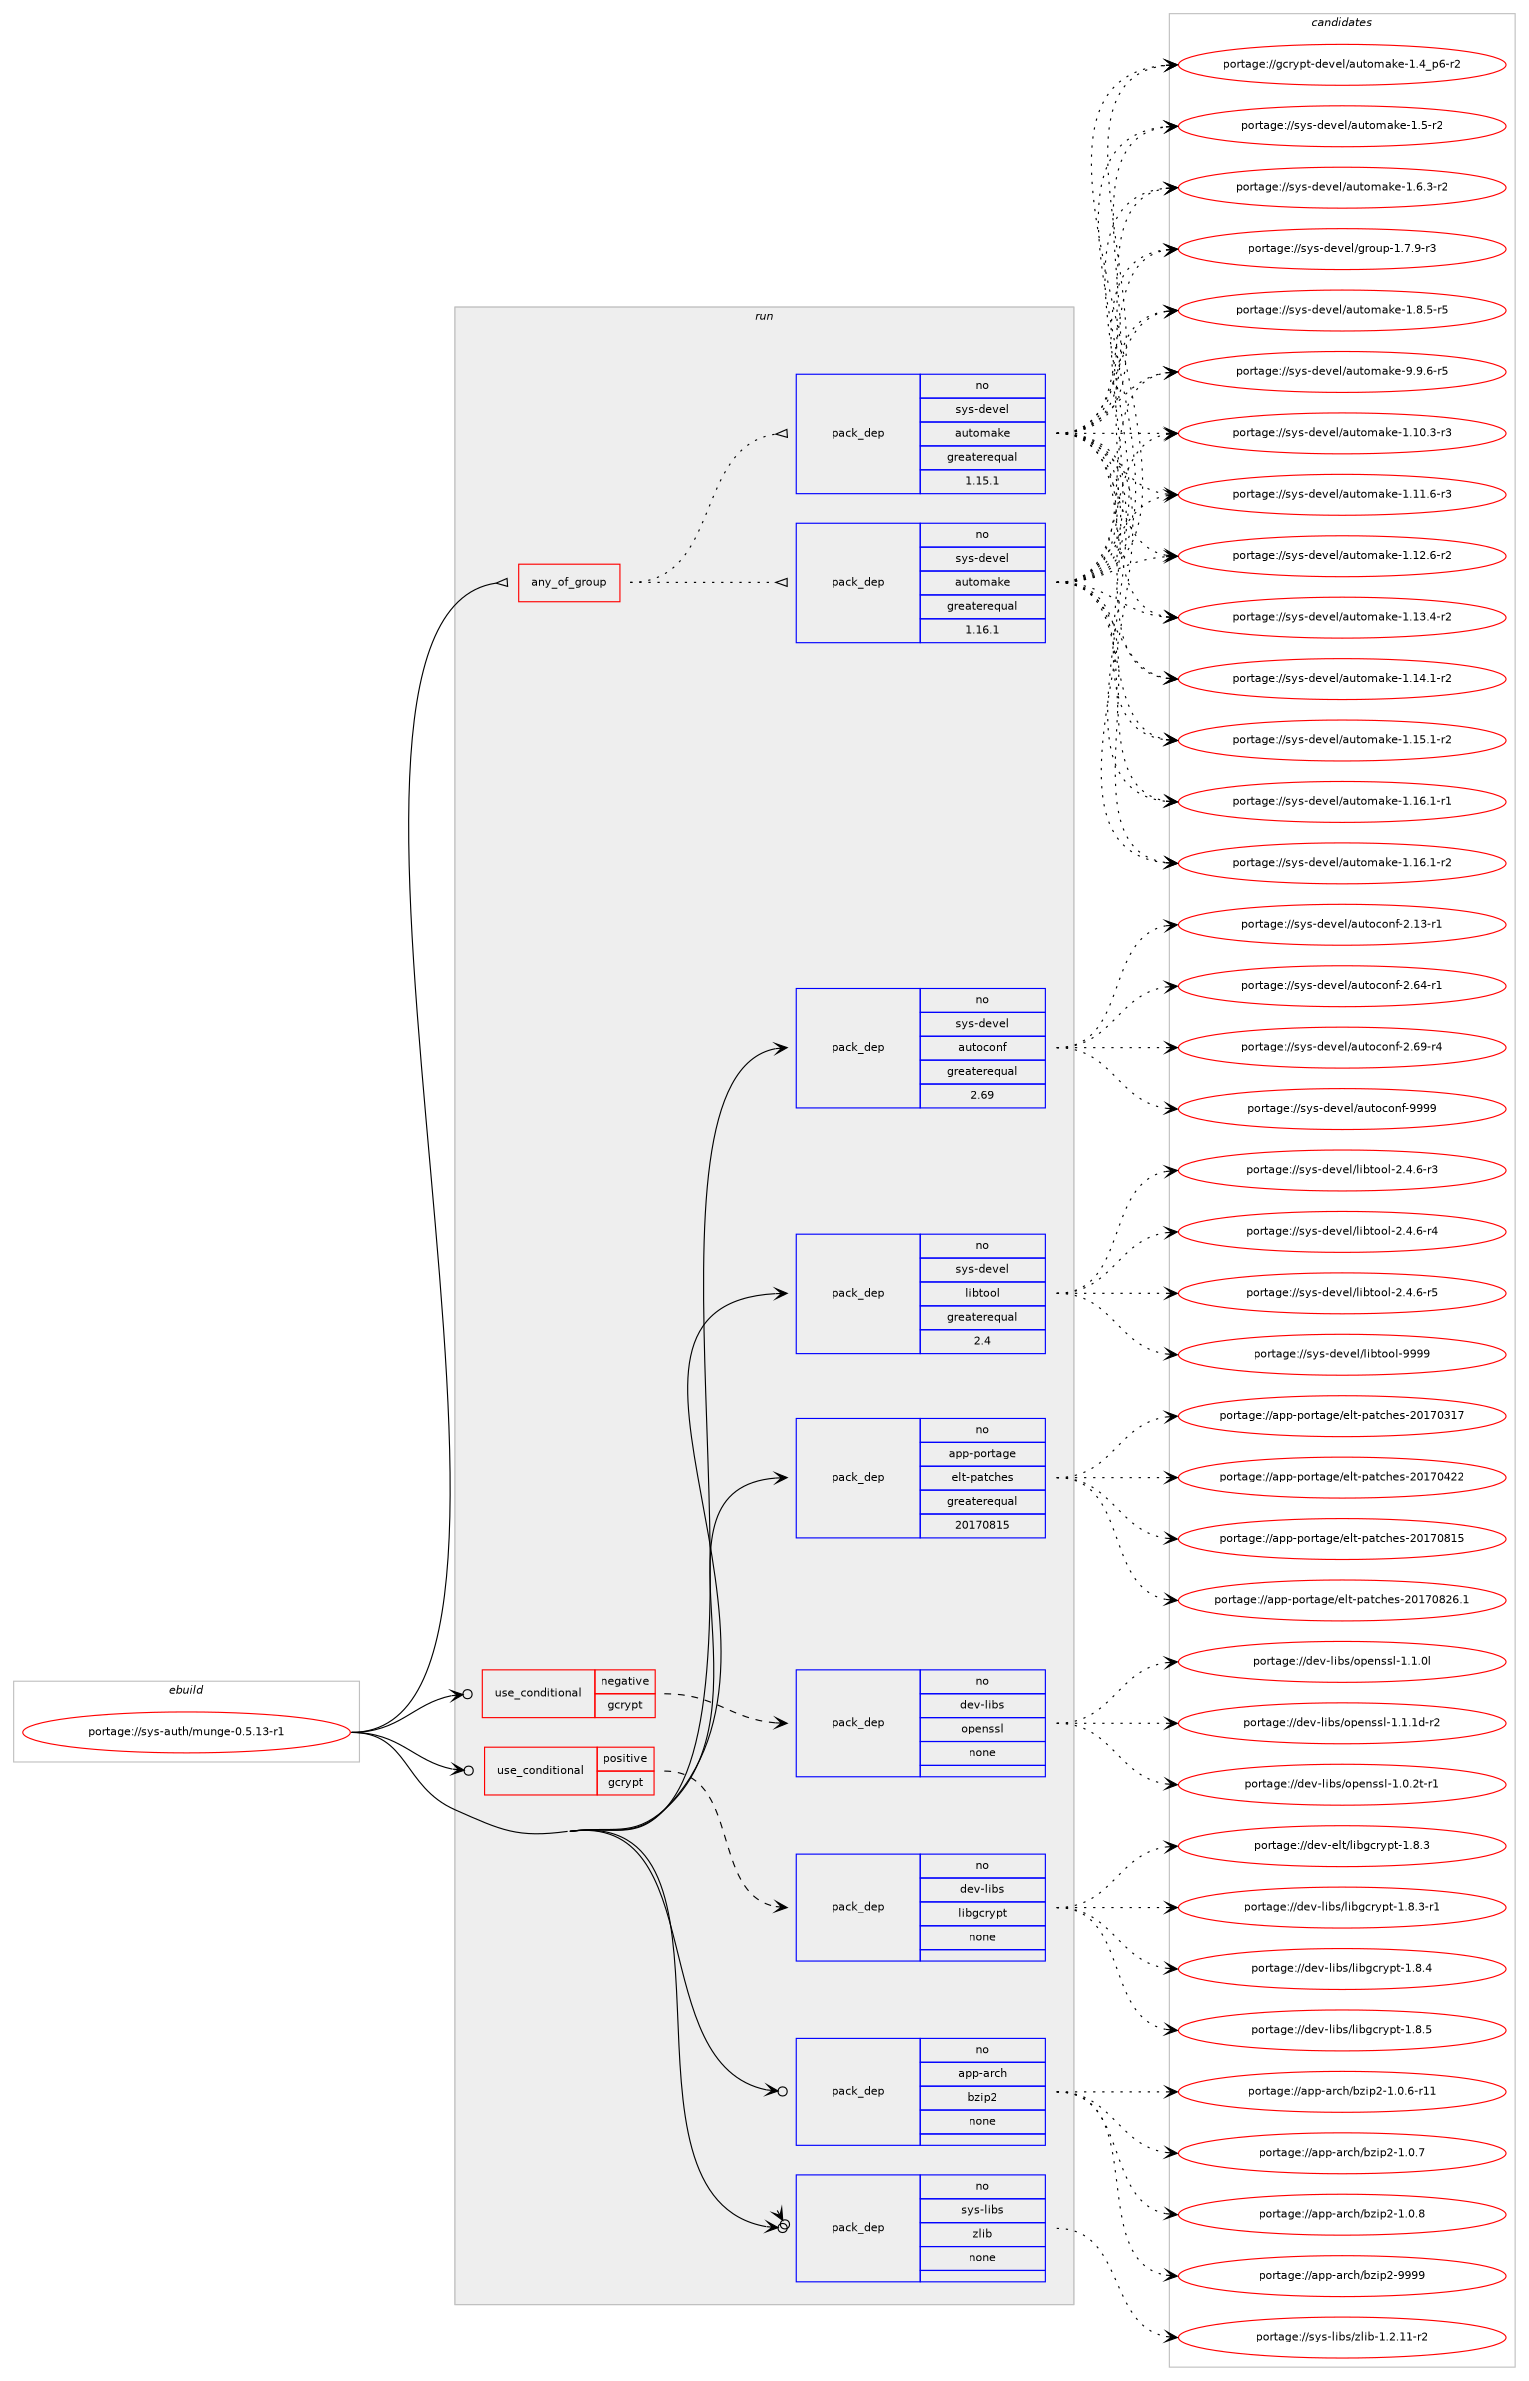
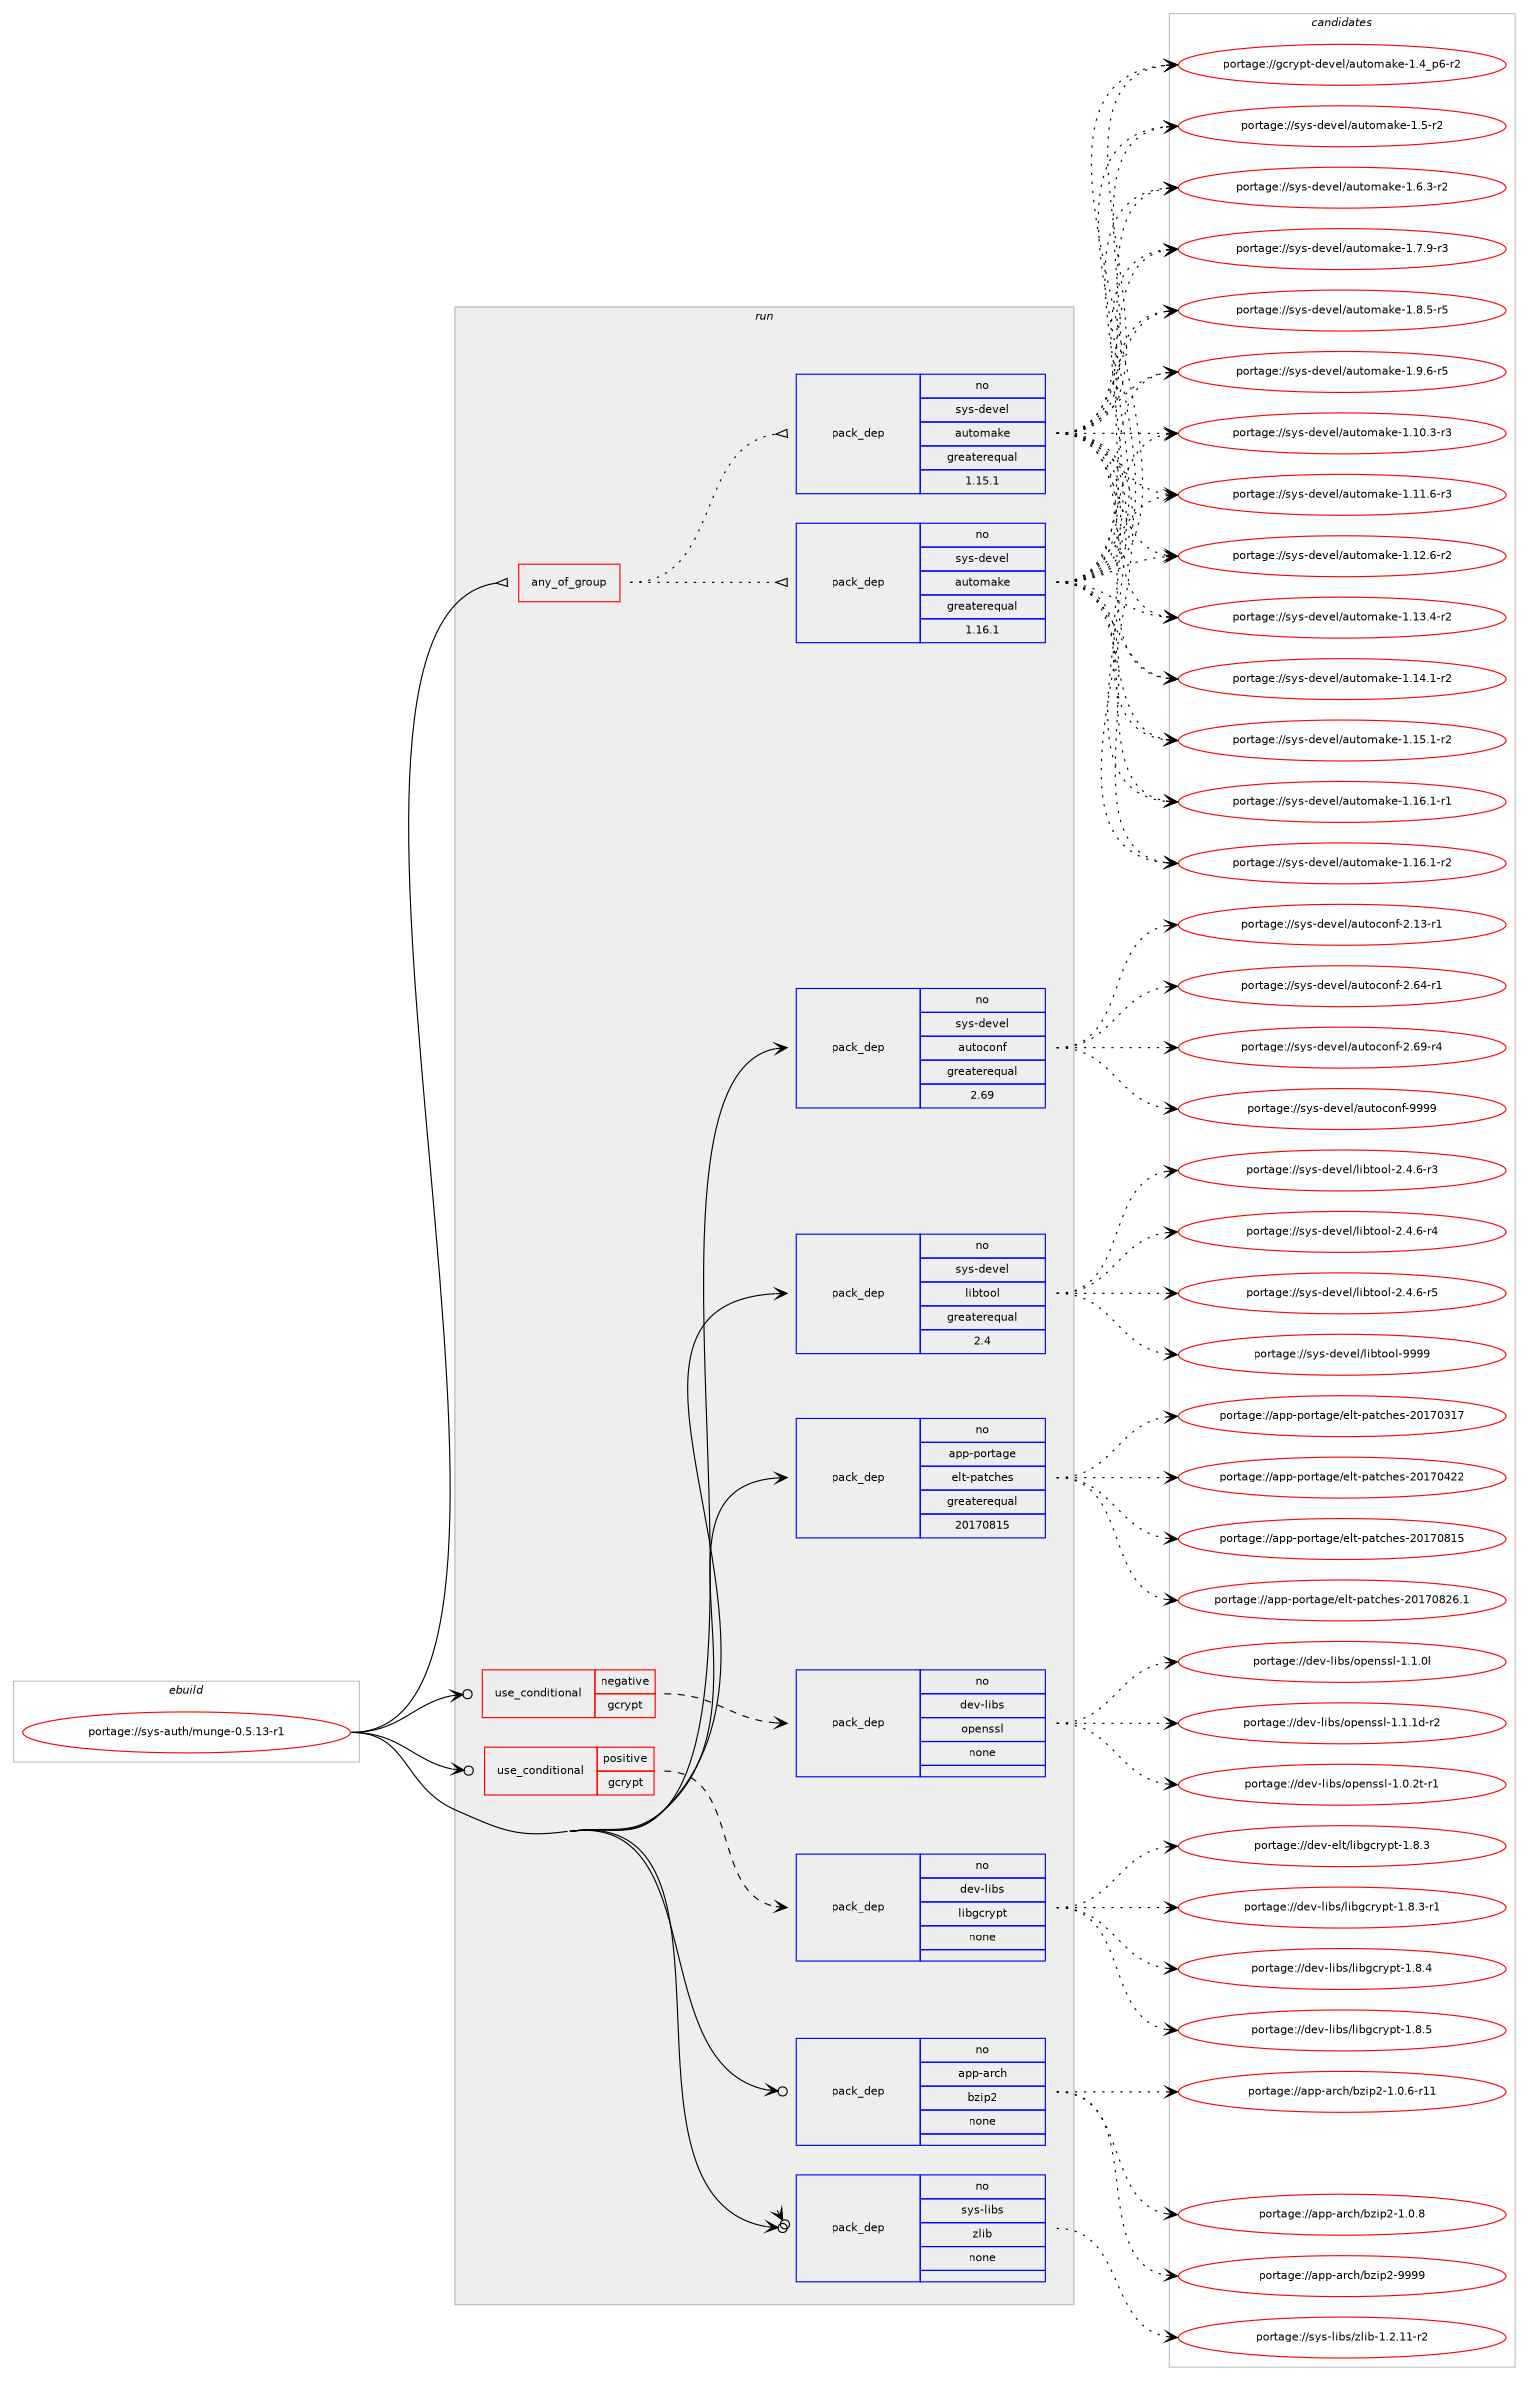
node "portage://sys-devel/group-1.7.9-r3": label "portage://sys-devel/group-1.7.9-r3" -> "portage://sys-devel/automake-1.7.9-r3"
node "portage://sys-devel/automake-9.9.6-r5": label "portage://sys-devel/automake-9.9.6-r5" -> "portage://sys-devel/automake-1.9.6-r5"
node "portage://app-arch/bzip2-1.0.7": removed
